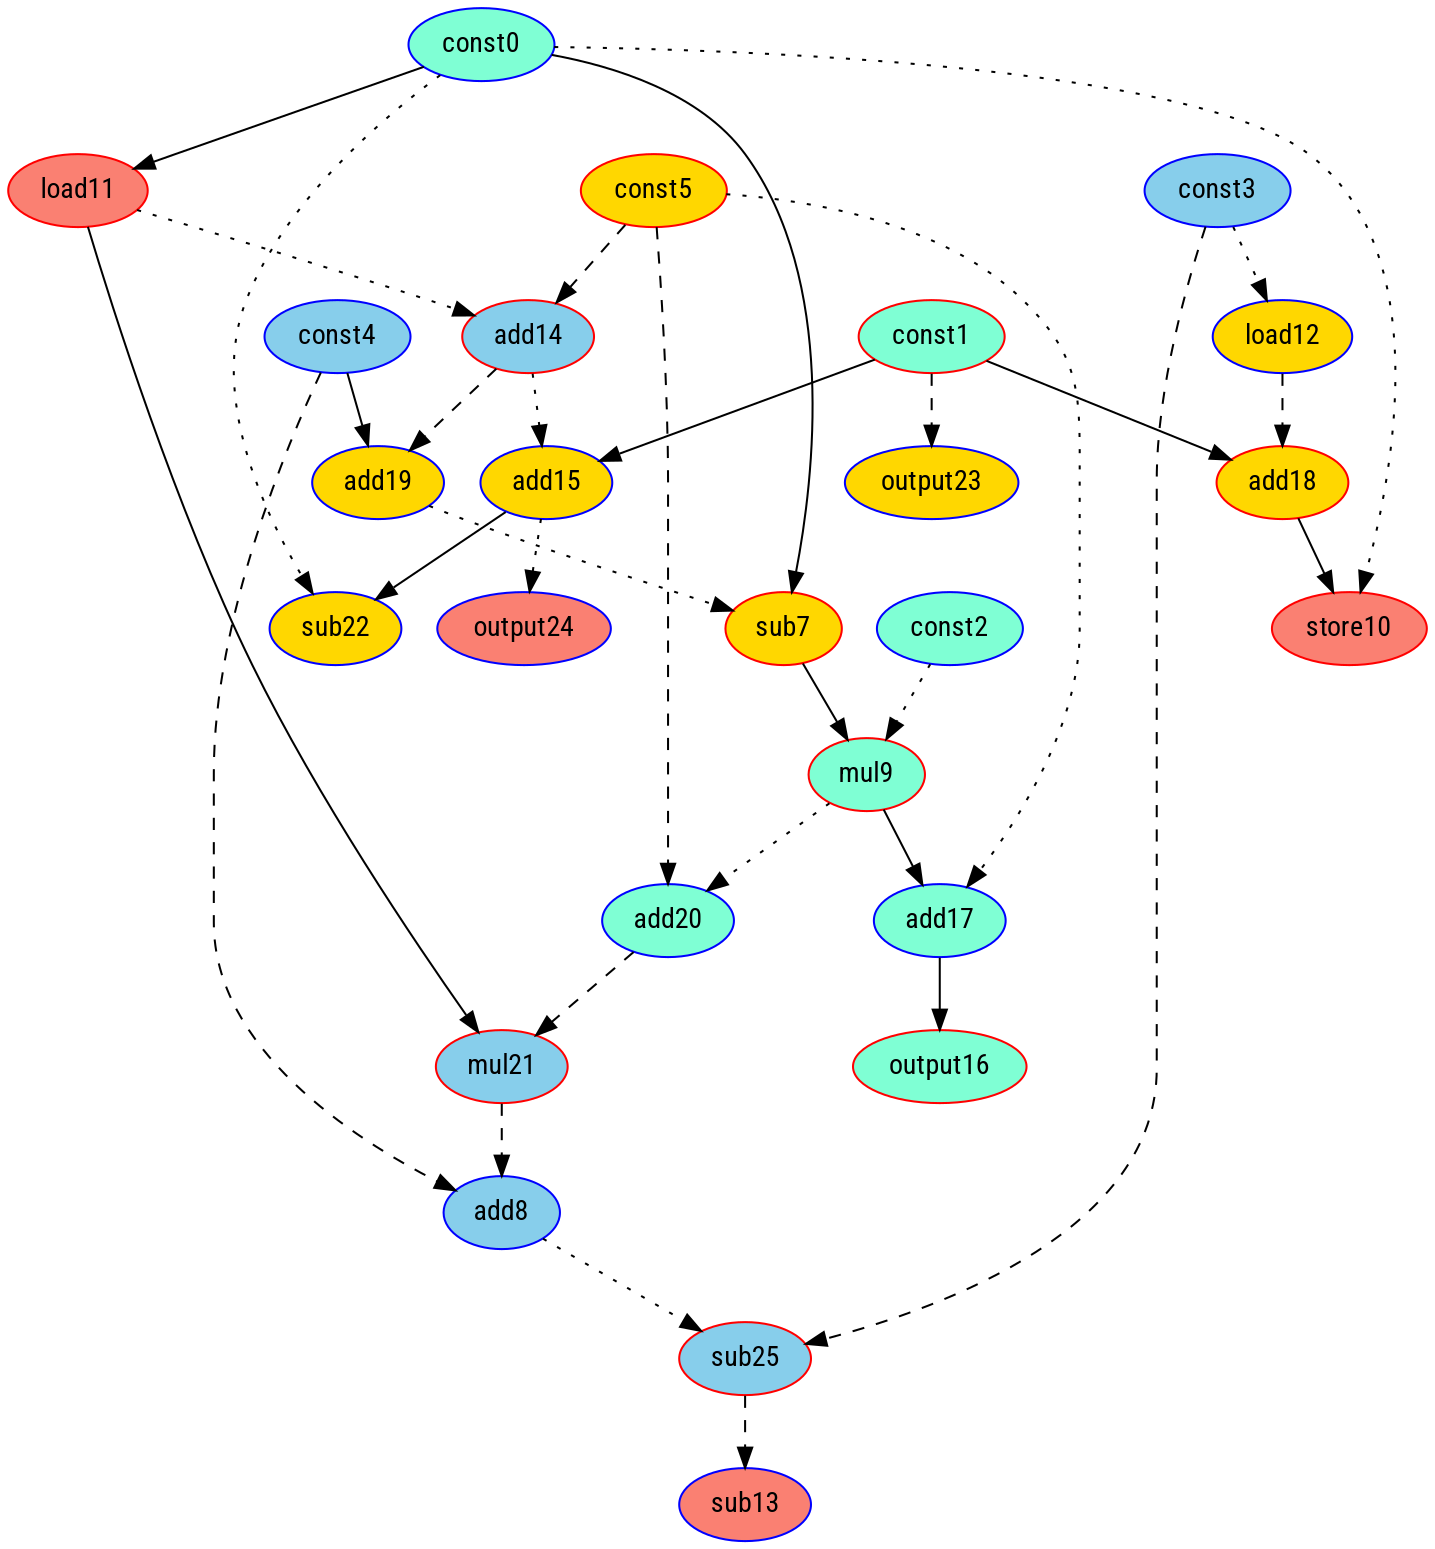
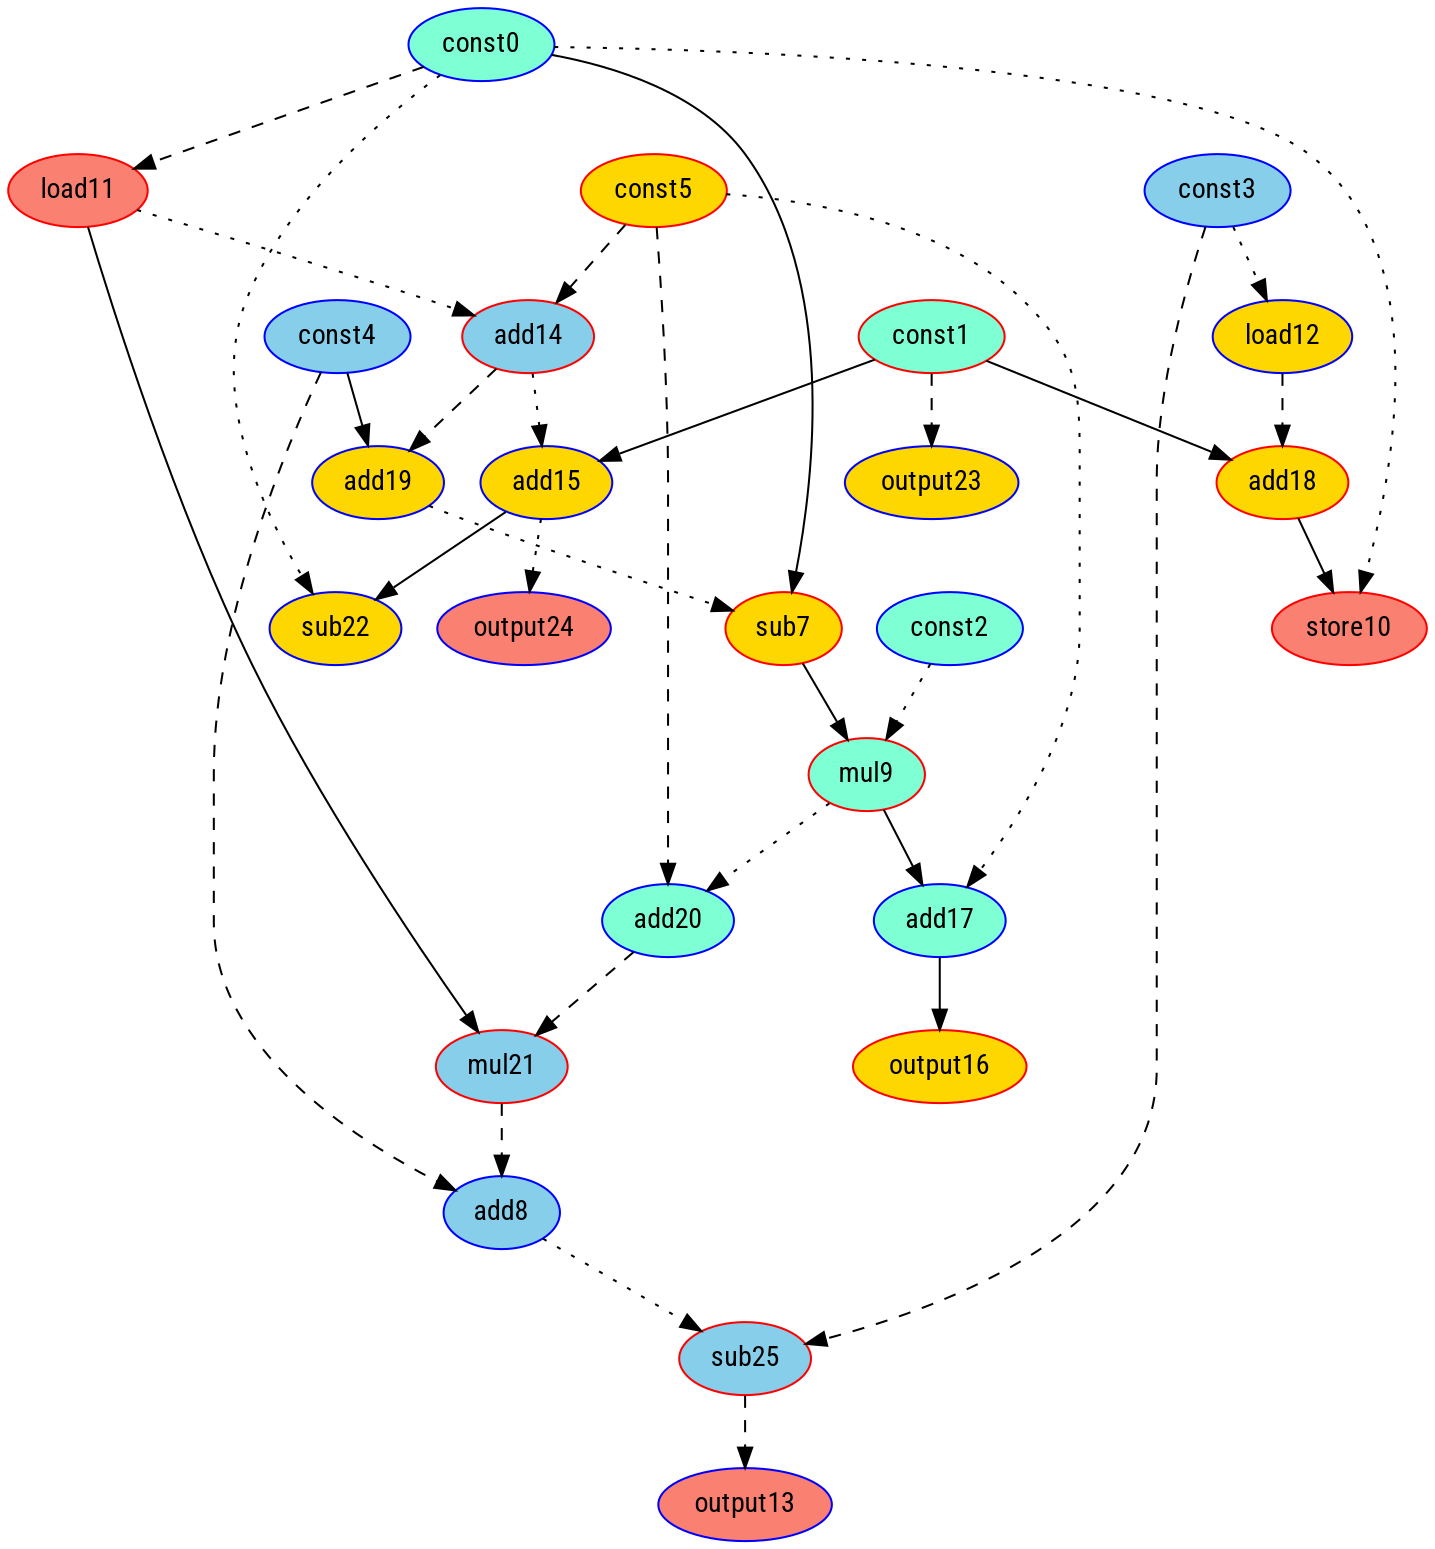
edge "const0" -> "load11": style solid -> dashed
node "output16": fillcolor aquamarine -> gold
node "sub13": label "sub13" -> "output13"
